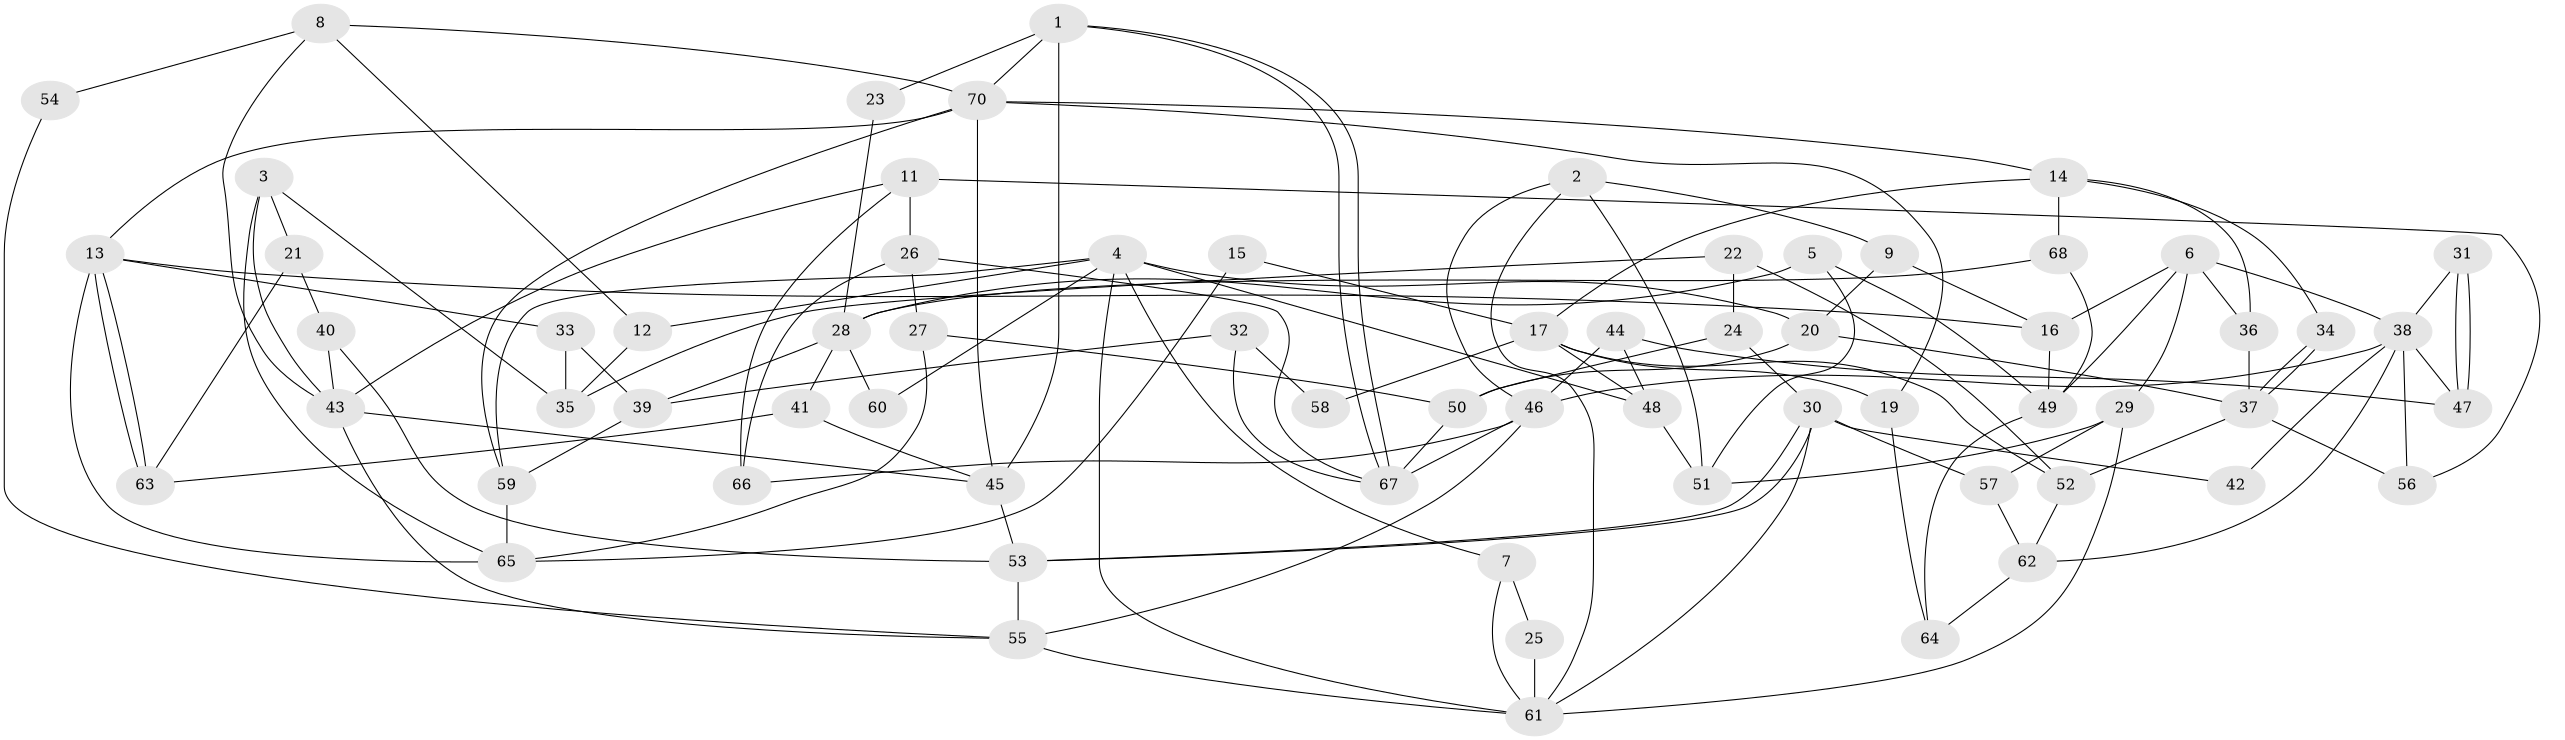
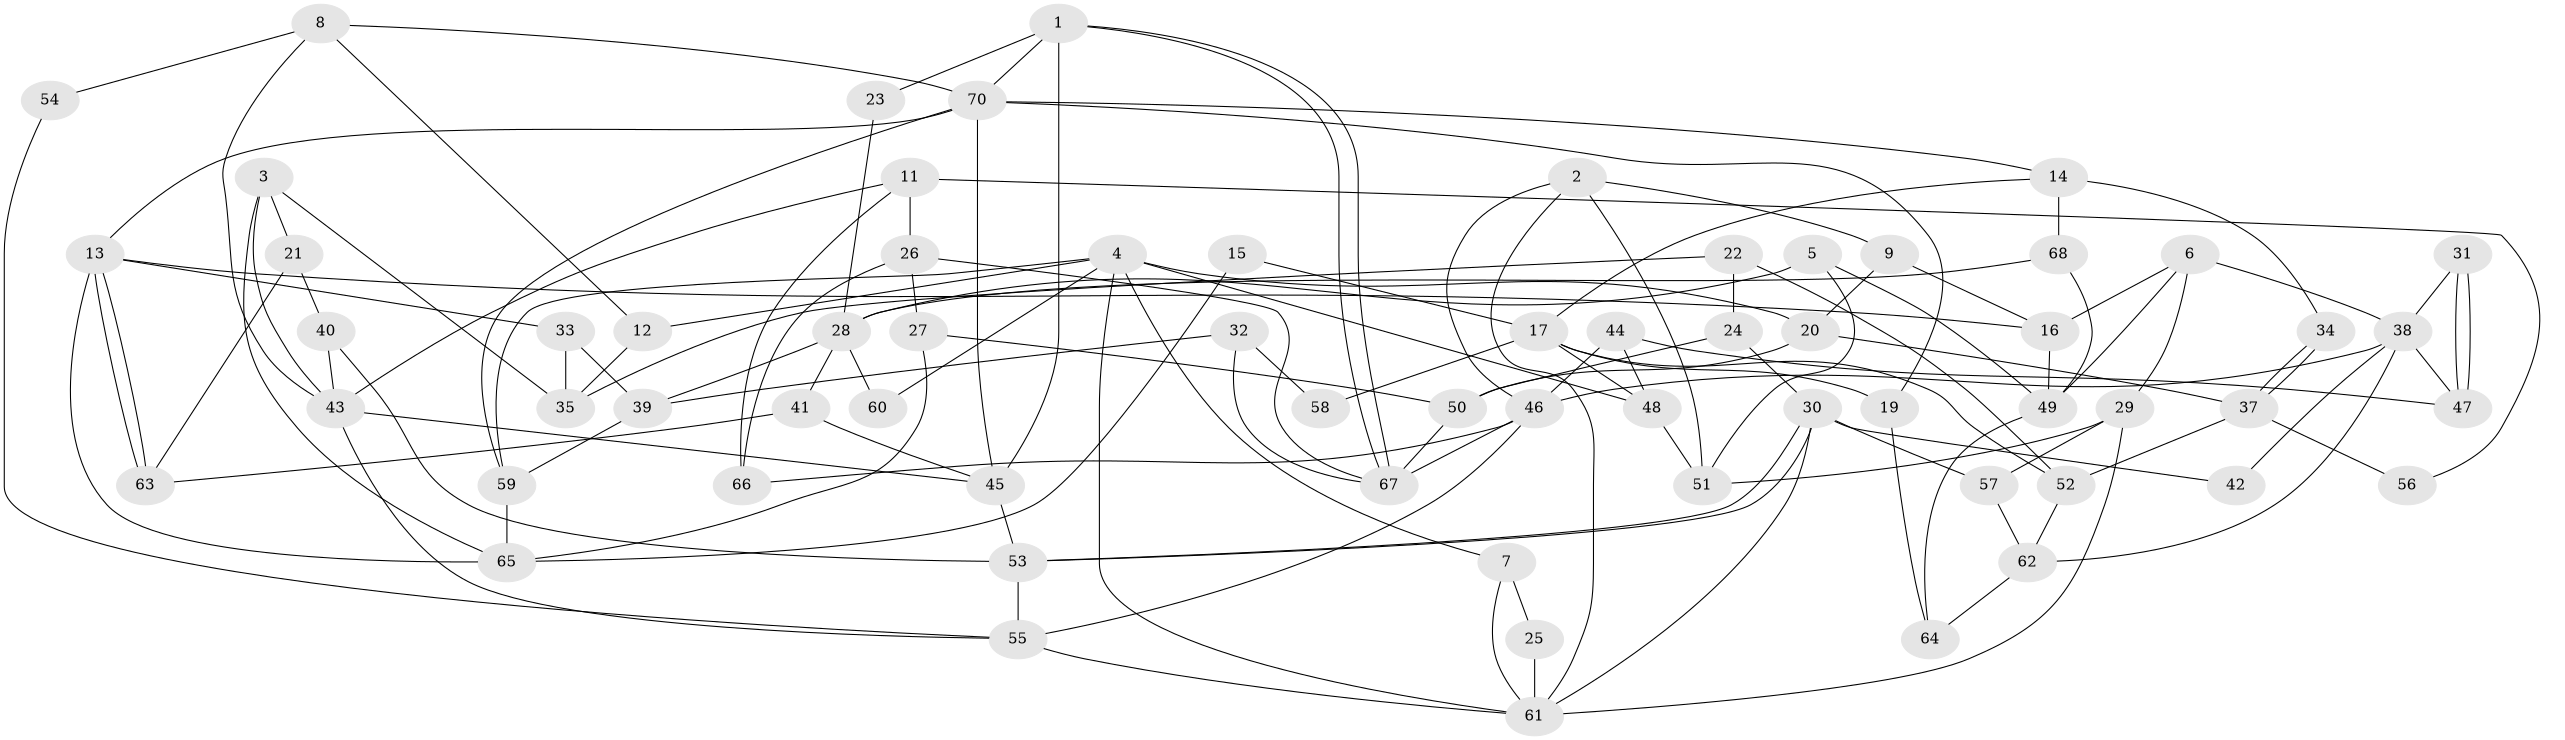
node "36": removed
edge "38" -- "56": removed
